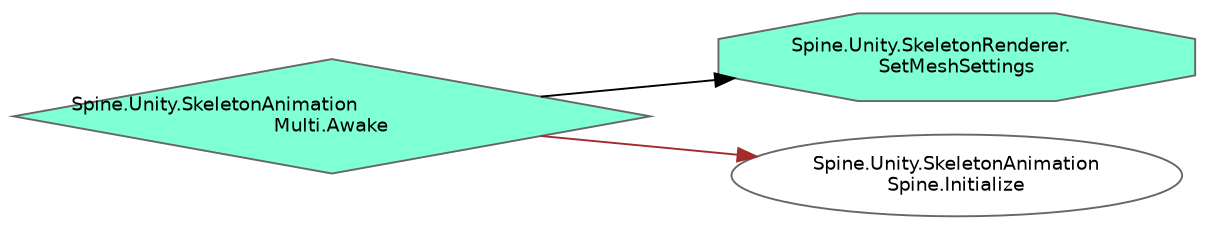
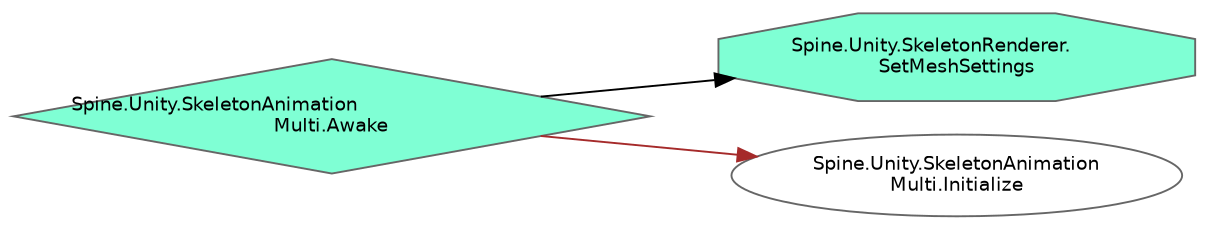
node "Spine.Unity.SkeletonAnimation Spine.Initialize": label "Spine.Unity.SkeletonAnimation Spine.Initialize" -> "Spine.Unity.SkeletonAnimation Multi.Initialize"
